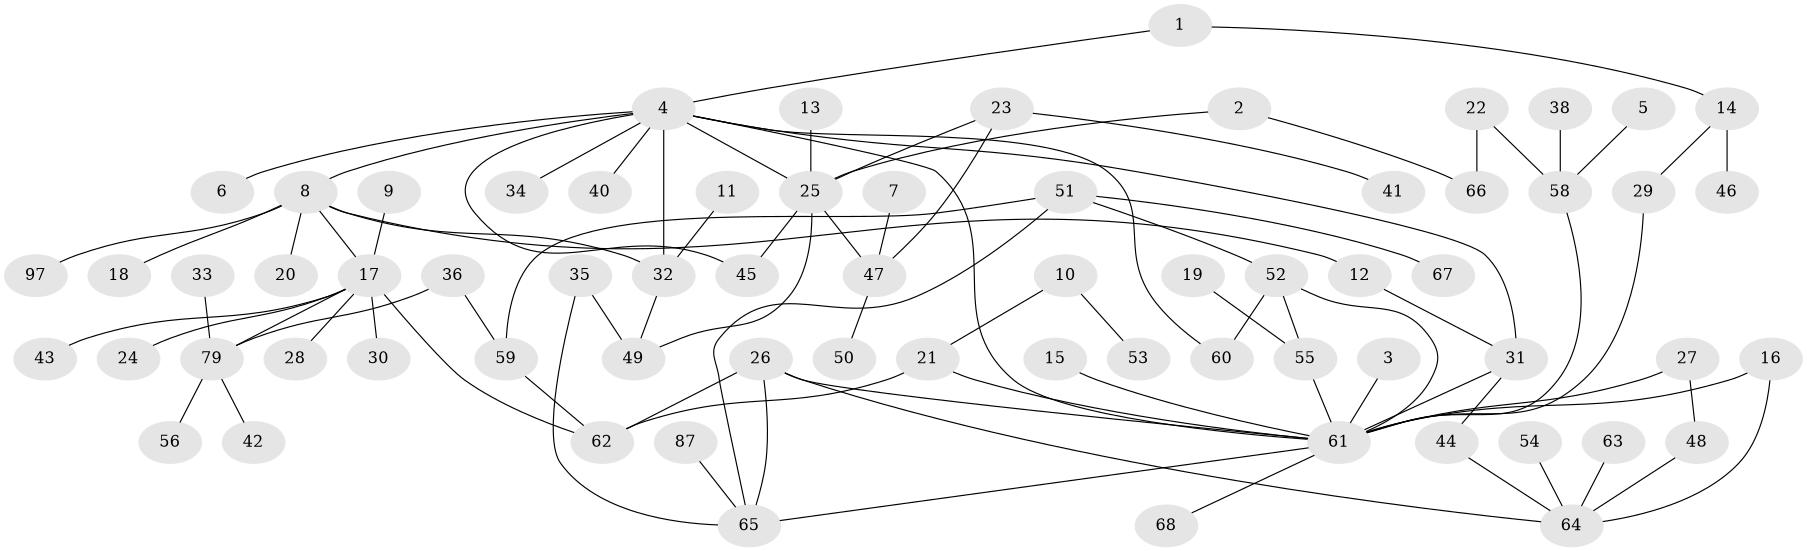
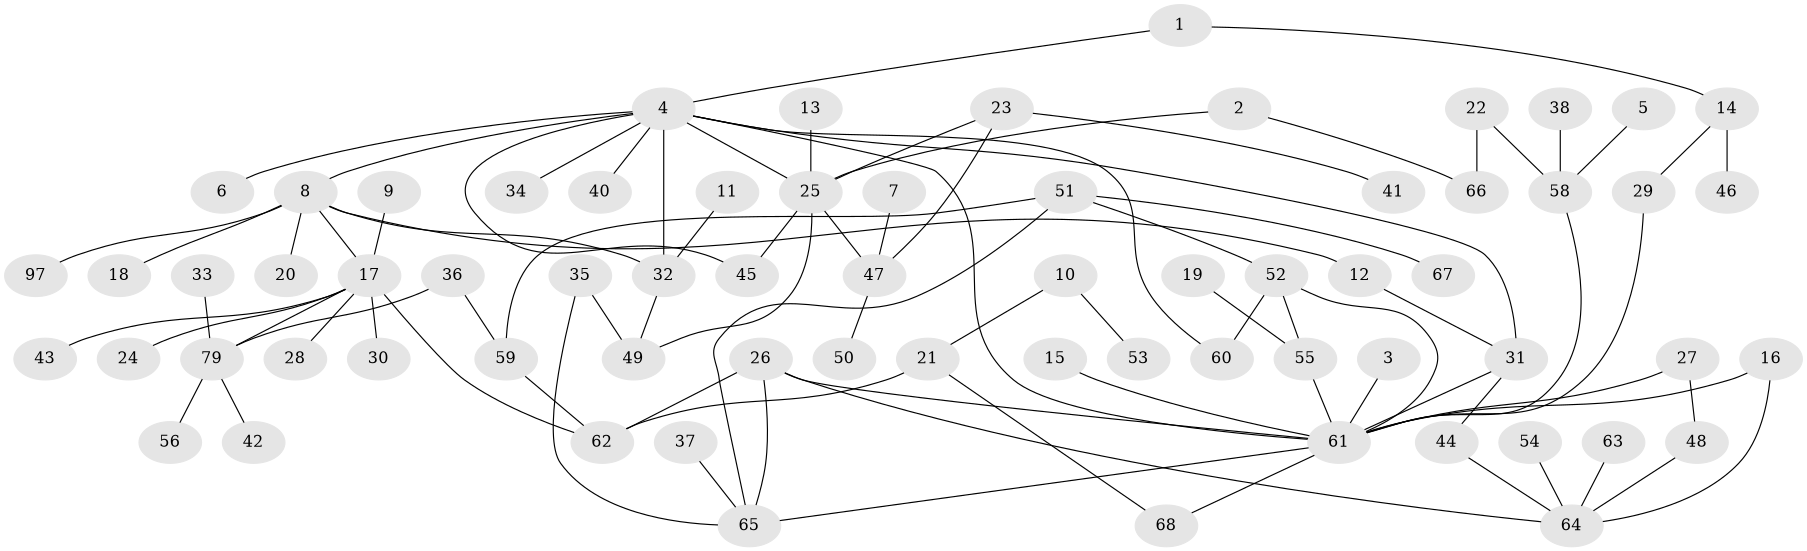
edge "21" -- "61": now "21" -- "68"
node "87": label "87" -> "37"
